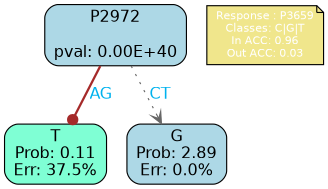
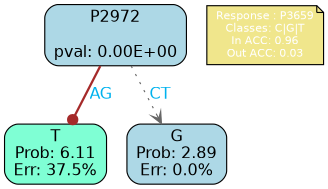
node "P2972 pval: 0.00E+40": label "P2972 pval: 0.00E+40" -> "P2972 pval: 0.00E+00"
node "T Prob: 0.11 Err: 37.5%": label "T Prob: 0.11 Err: 37.5%" -> "T Prob: 6.11 Err: 37.5%"
